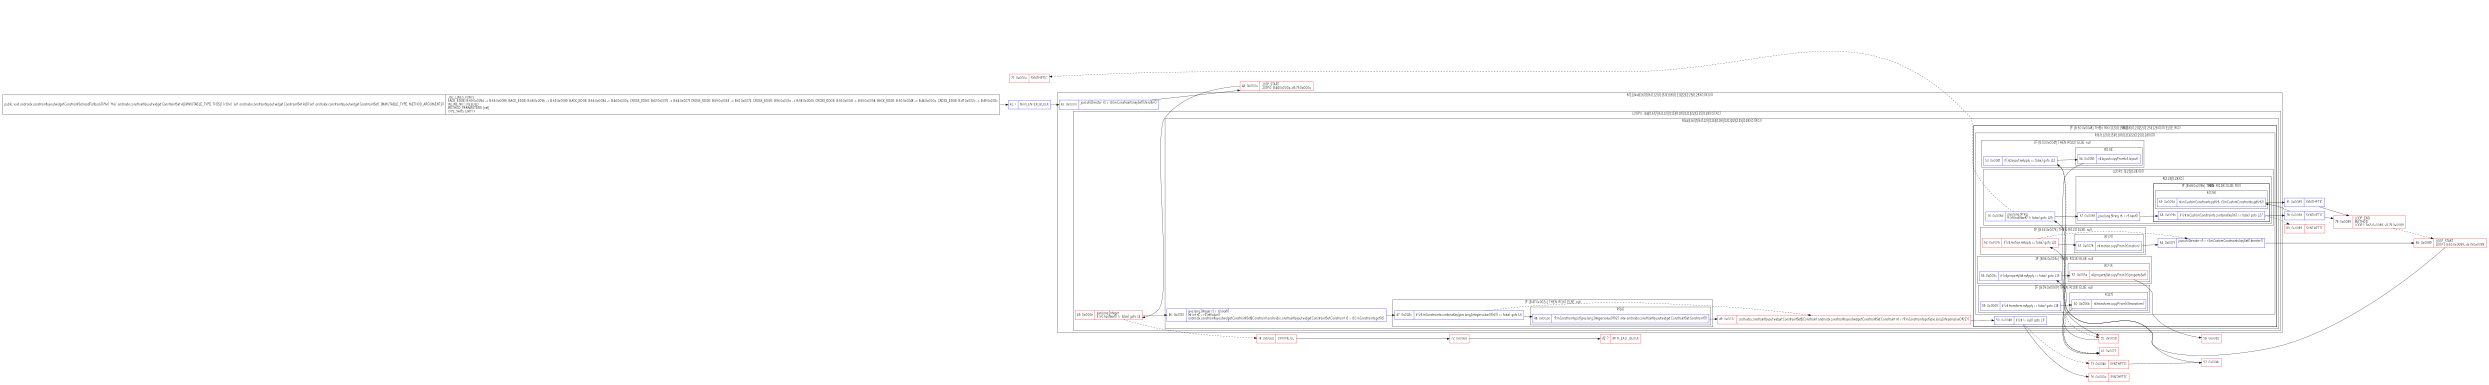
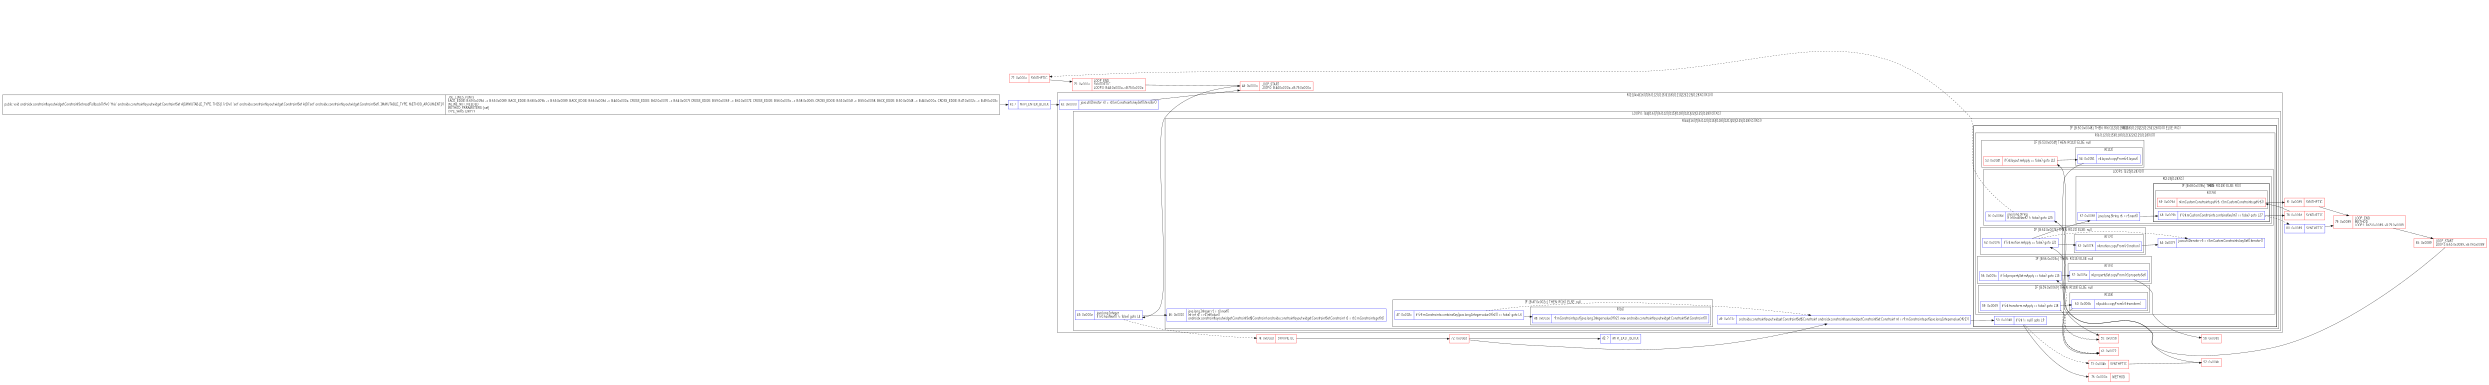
node "75: 0x000a": added
cluster "R(1:92)": label "R(1:92)" -> "R(1:12)"
node "53: 0x004f": color blue -> red
node "69: 0x009d": color blue -> red
node "81: 0x0089": color blue -> red
edge "66: 0x008d" -> "67: 0x008f": now "62: 0x0076" -> "67: 0x008f"
node "78: 0x009d": color blue -> red
edge "78: 0x009d" -> "79: 0x0089": now "80: 0x0089" -> "79: 0x0089"
node "80: 0x0089": color red -> blue
edge "79: 0x0089" -> "65: 0x0089": style dashed -> solid
node "62: 0x0076": color red -> blue
edge "64: 0x007f" -> "65: 0x0089": removed
node "63: 0x0078": text "r4.motion.copyFrom(r3.motion)" -> "r4.motion.copyFrom(r0.motion)"
edge "53: 0x004f" -> "55: 0x0058": now "59: 0x0069" -> "55: 0x0058"
cluster "R(2:15)": label "R(2:15)" -> "R(1:15)"
node "57: 0x005e": color red -> blue
cluster "R(1:17)": label "R(1:17)" -> "R(1:18)"
node "60: 0x006b": text "r4.transform.copyFrom(r3.transform)" -> "r4.public.copyFrom(r3.transform)"
node "45: 0x000e": color red -> blue
edge "46: 0x0010" -> "47: 0x002c": removed
edge "48: 0x002e" -> "49: 0x003c": now "72: 0x00ad" -> "49: 0x003c"
node "49: 0x003c": color red -> blue
edge "55: 0x0058" -> "56: 0x005c": style solid -> dashed
node "42: ?": color red -> blue
node "76: 0x000a": text "SYNTHETIC" -> "METHOD"
